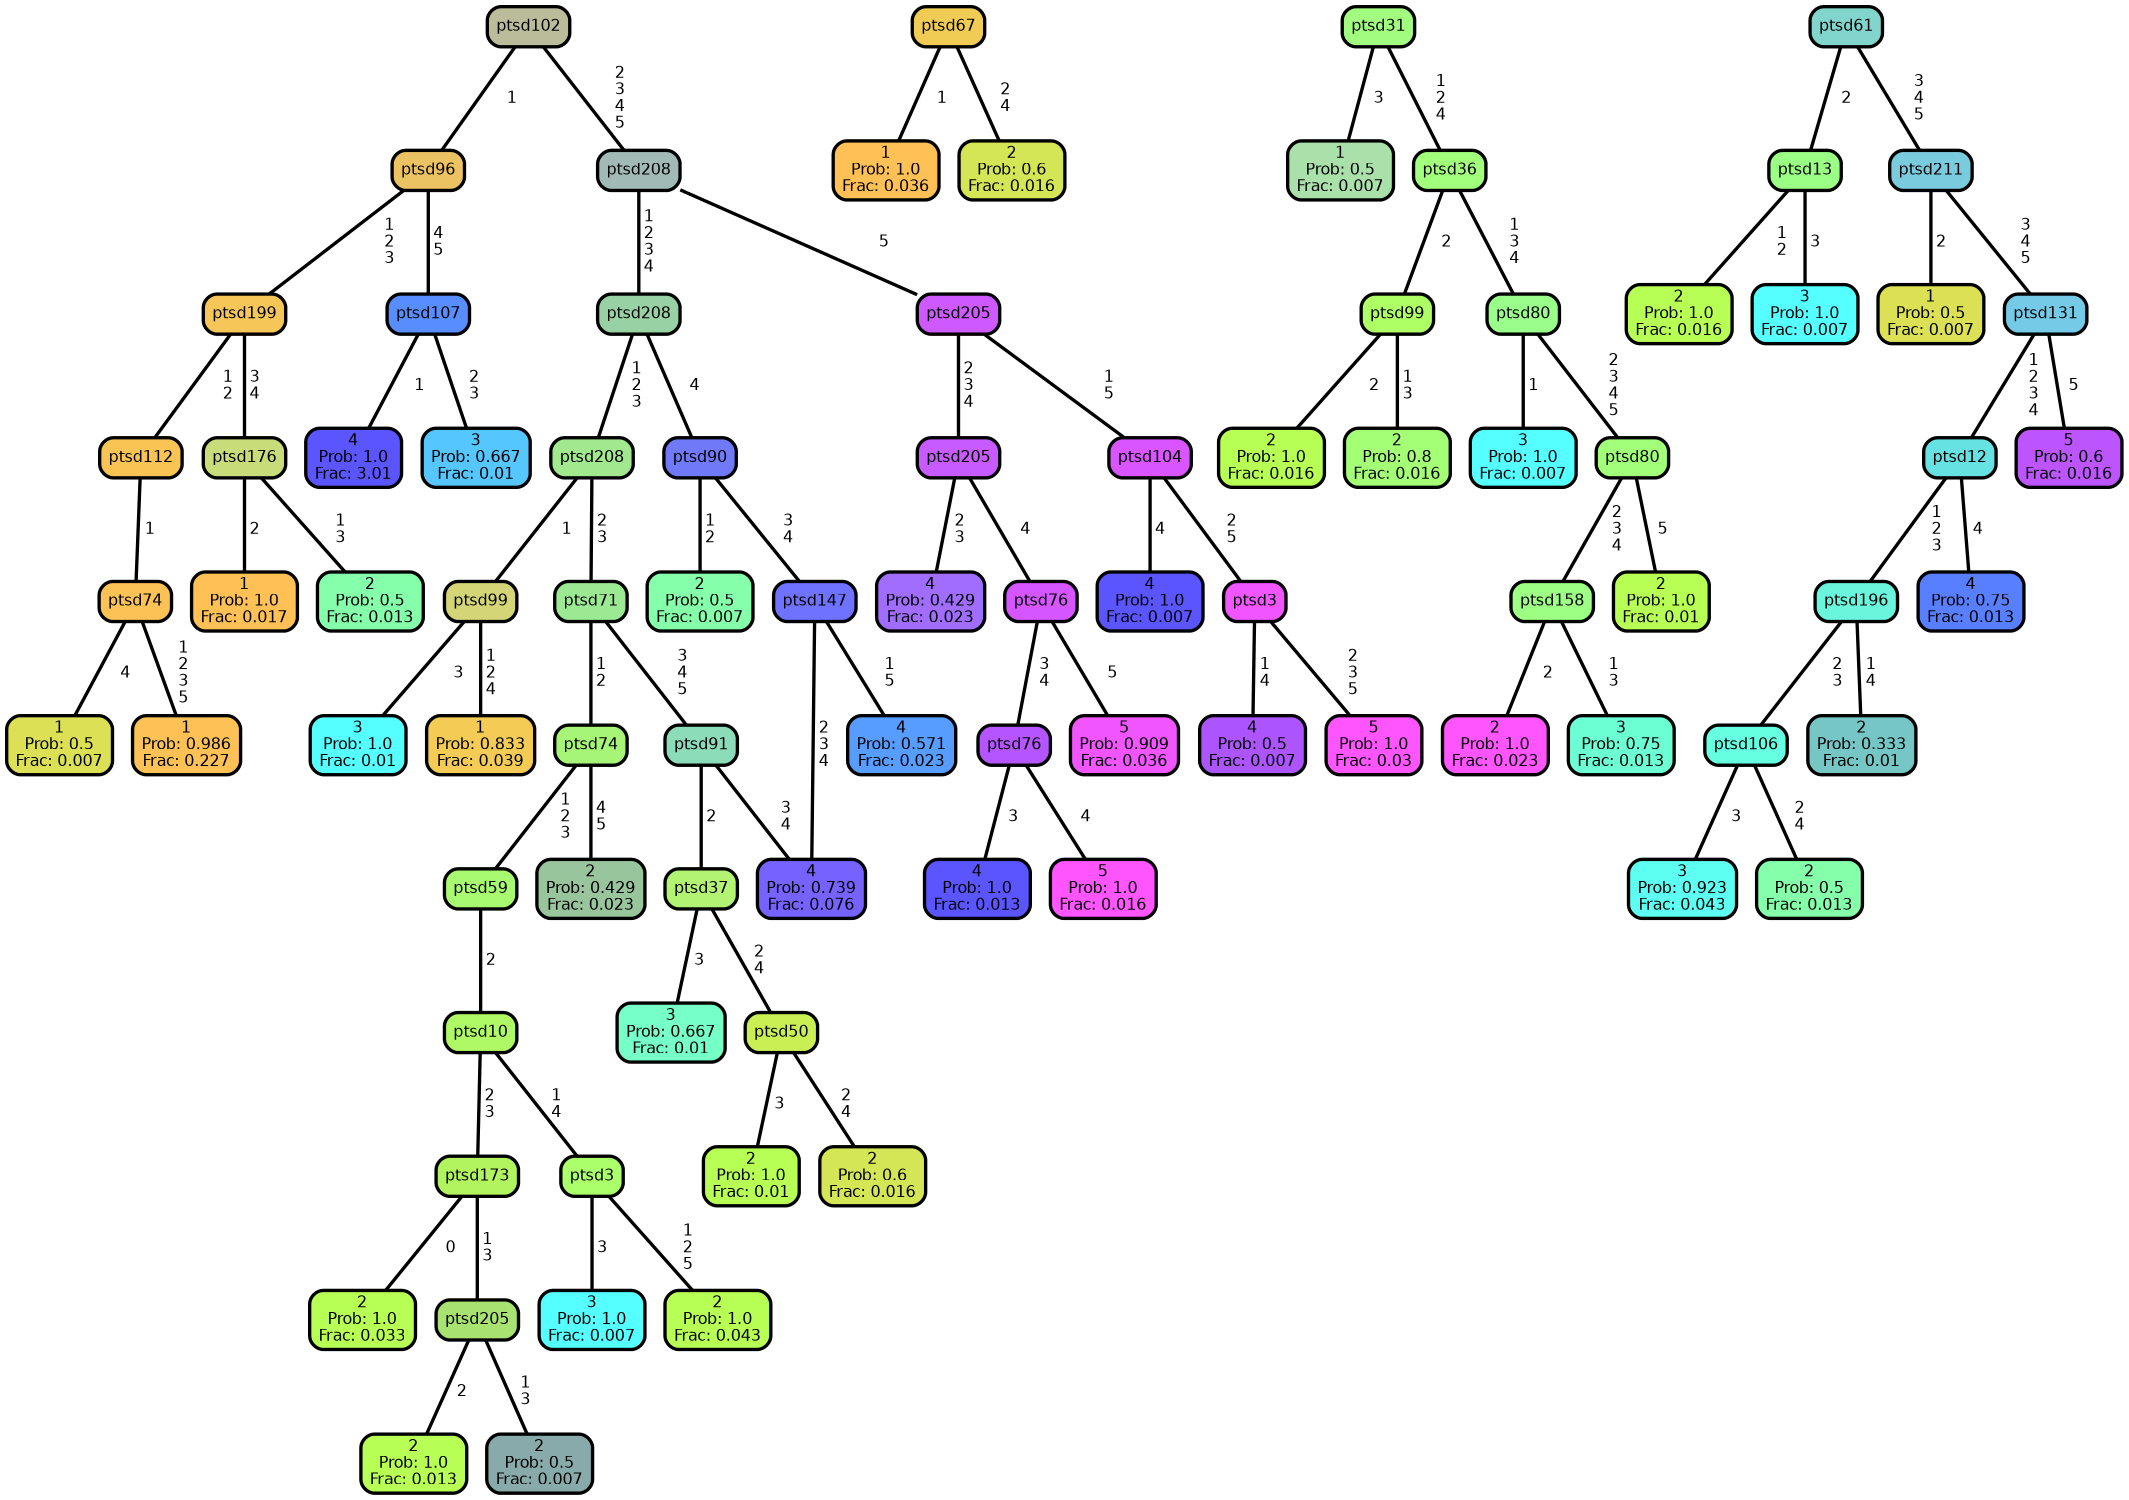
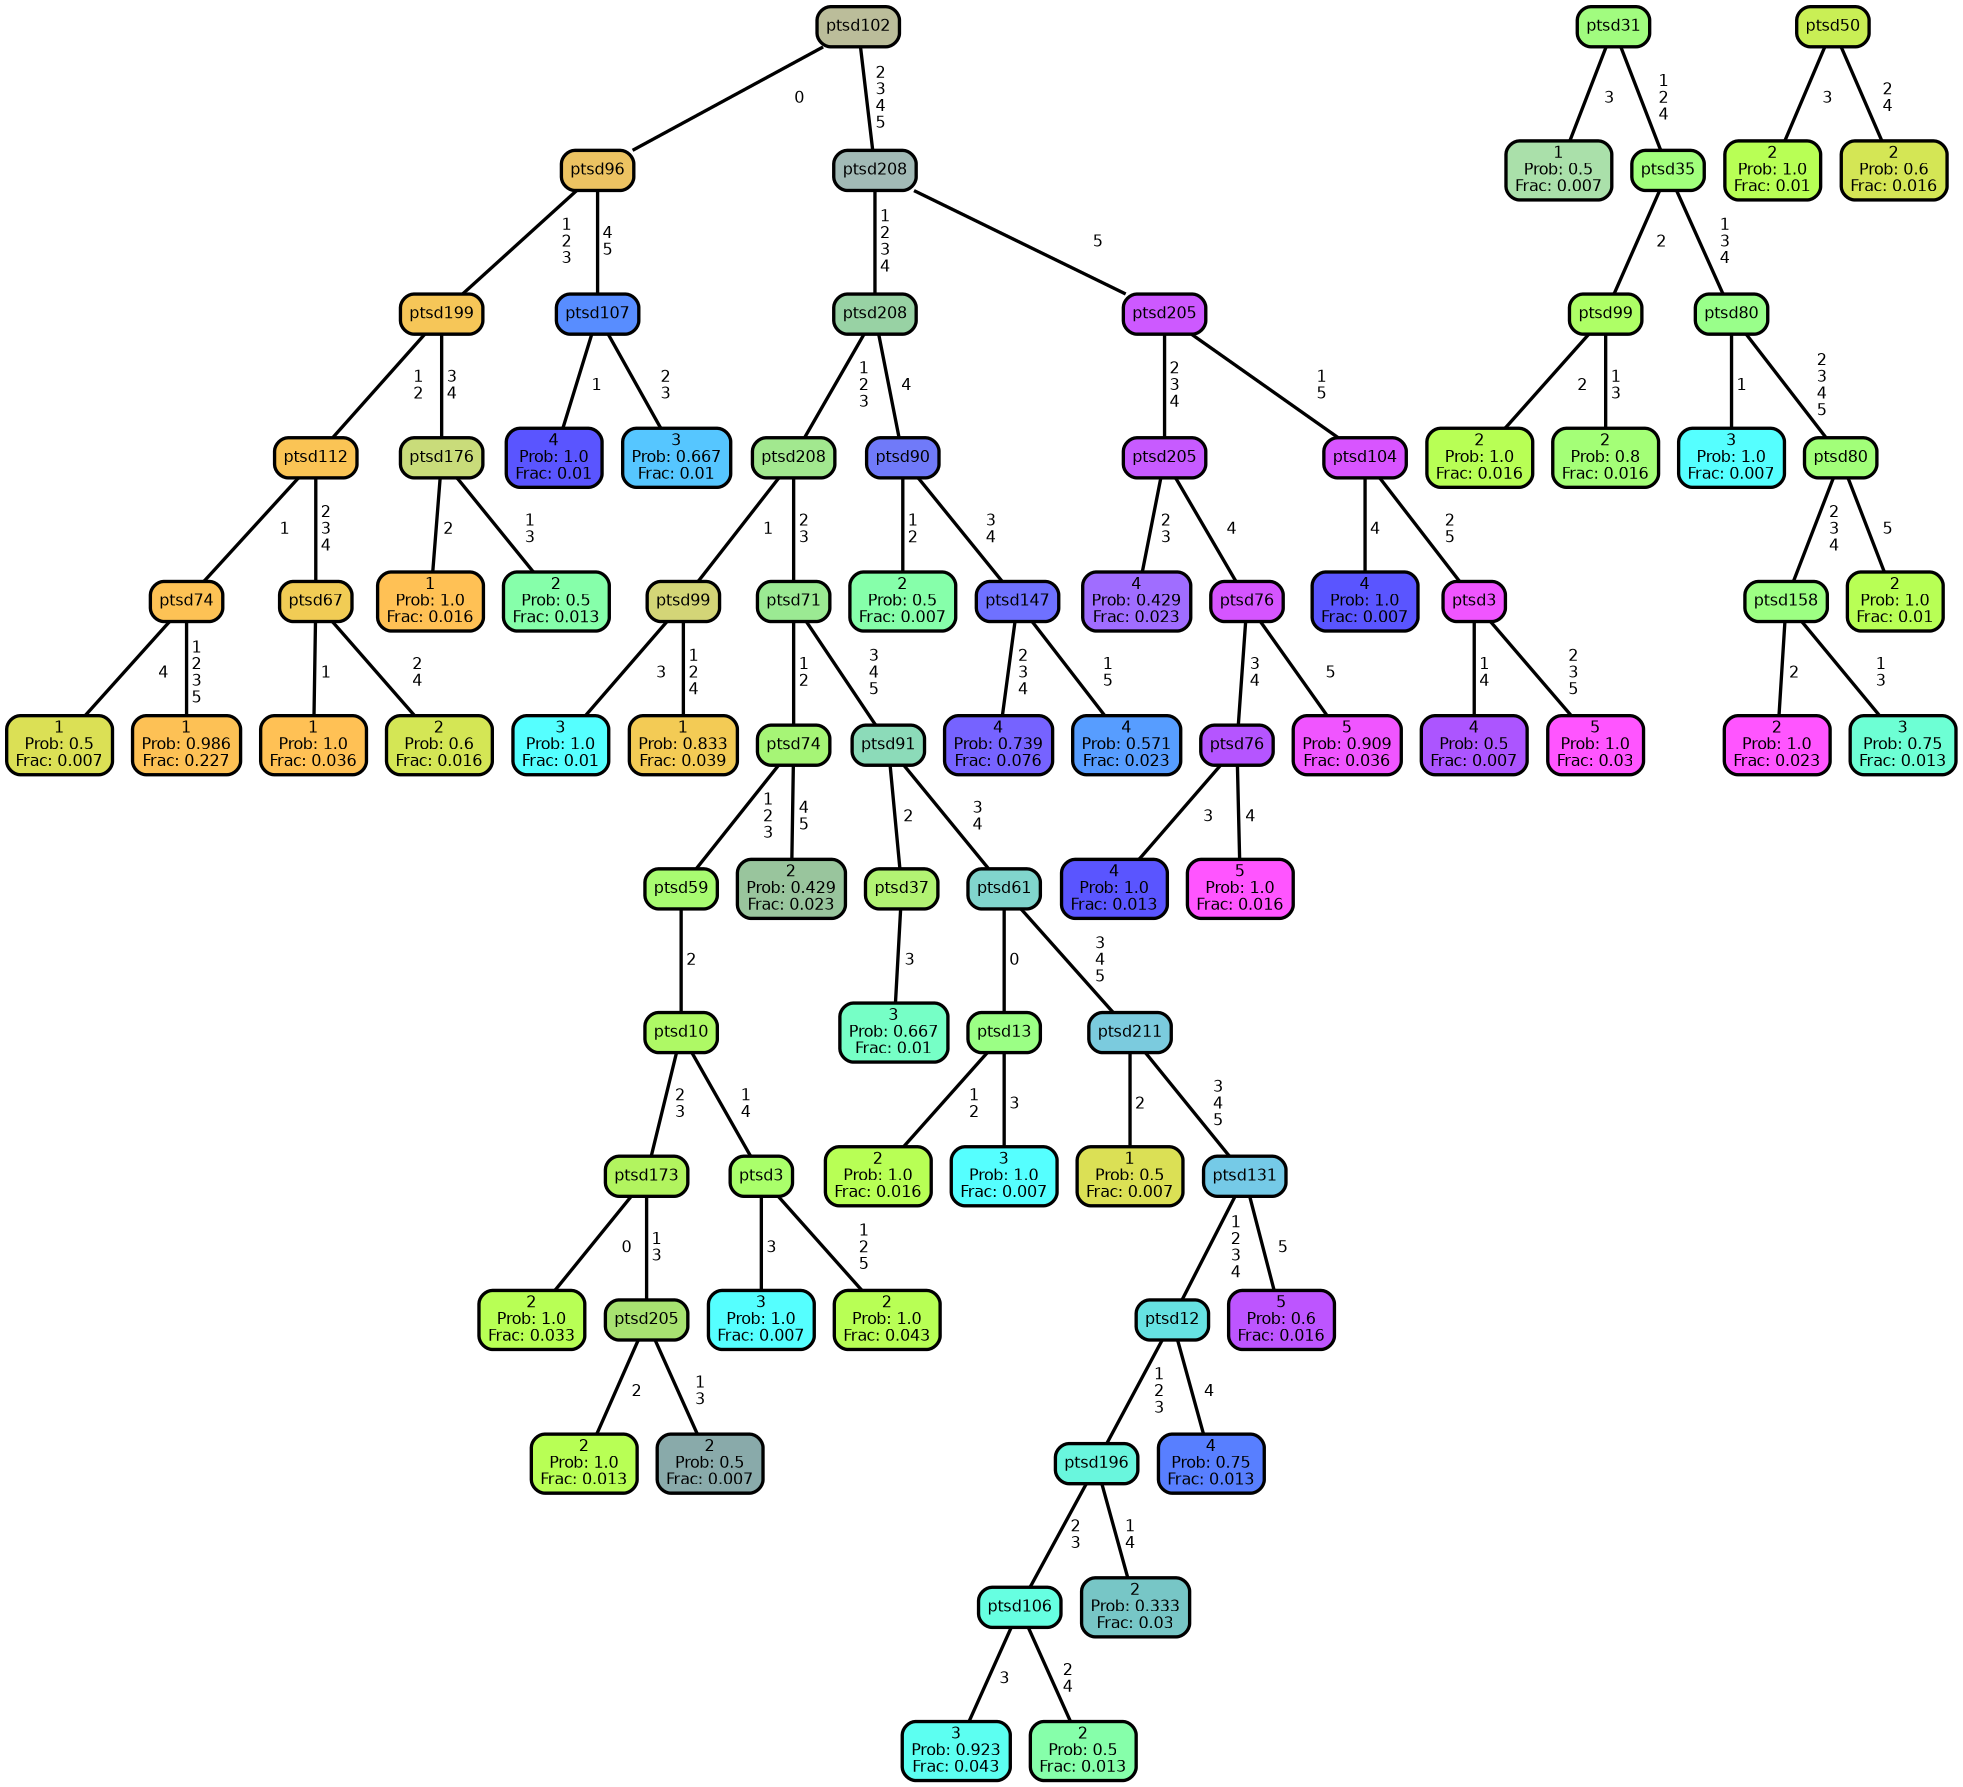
edge "ptsd102" -- "ptsd96": label " 1" -> " 0"
edge "ptsd61" -- "ptsd13": label " 2" -> " 0"
node "ptsd36": label "ptsd36" -> "ptsd35"
node "4 Prob: 1.0 Frac: 3.01": label "4 Prob: 1.0 Frac: 3.01" -> "4 Prob: 1.0 Frac: 0.01"
edge "ptsd112" -- "ptsd67": added, label "2 3 4"
node "1 Prob: 1.0 Frac: 0.017": label "1 Prob: 1.0 Frac: 0.017" -> "1 Prob: 1.0 Frac: 0.016"
node "2 Prob: 0.333 Frac: 0.01": label "2 Prob: 0.333 Frac: 0.01" -> "2 Prob: 0.333 Frac: 0.03"
edge "ptsd91" -- "4 Prob: 0.739 Frac: 0.076": now "ptsd91" -- "ptsd61"
edge "ptsd37" -- "ptsd50": removed, label "2 4"
